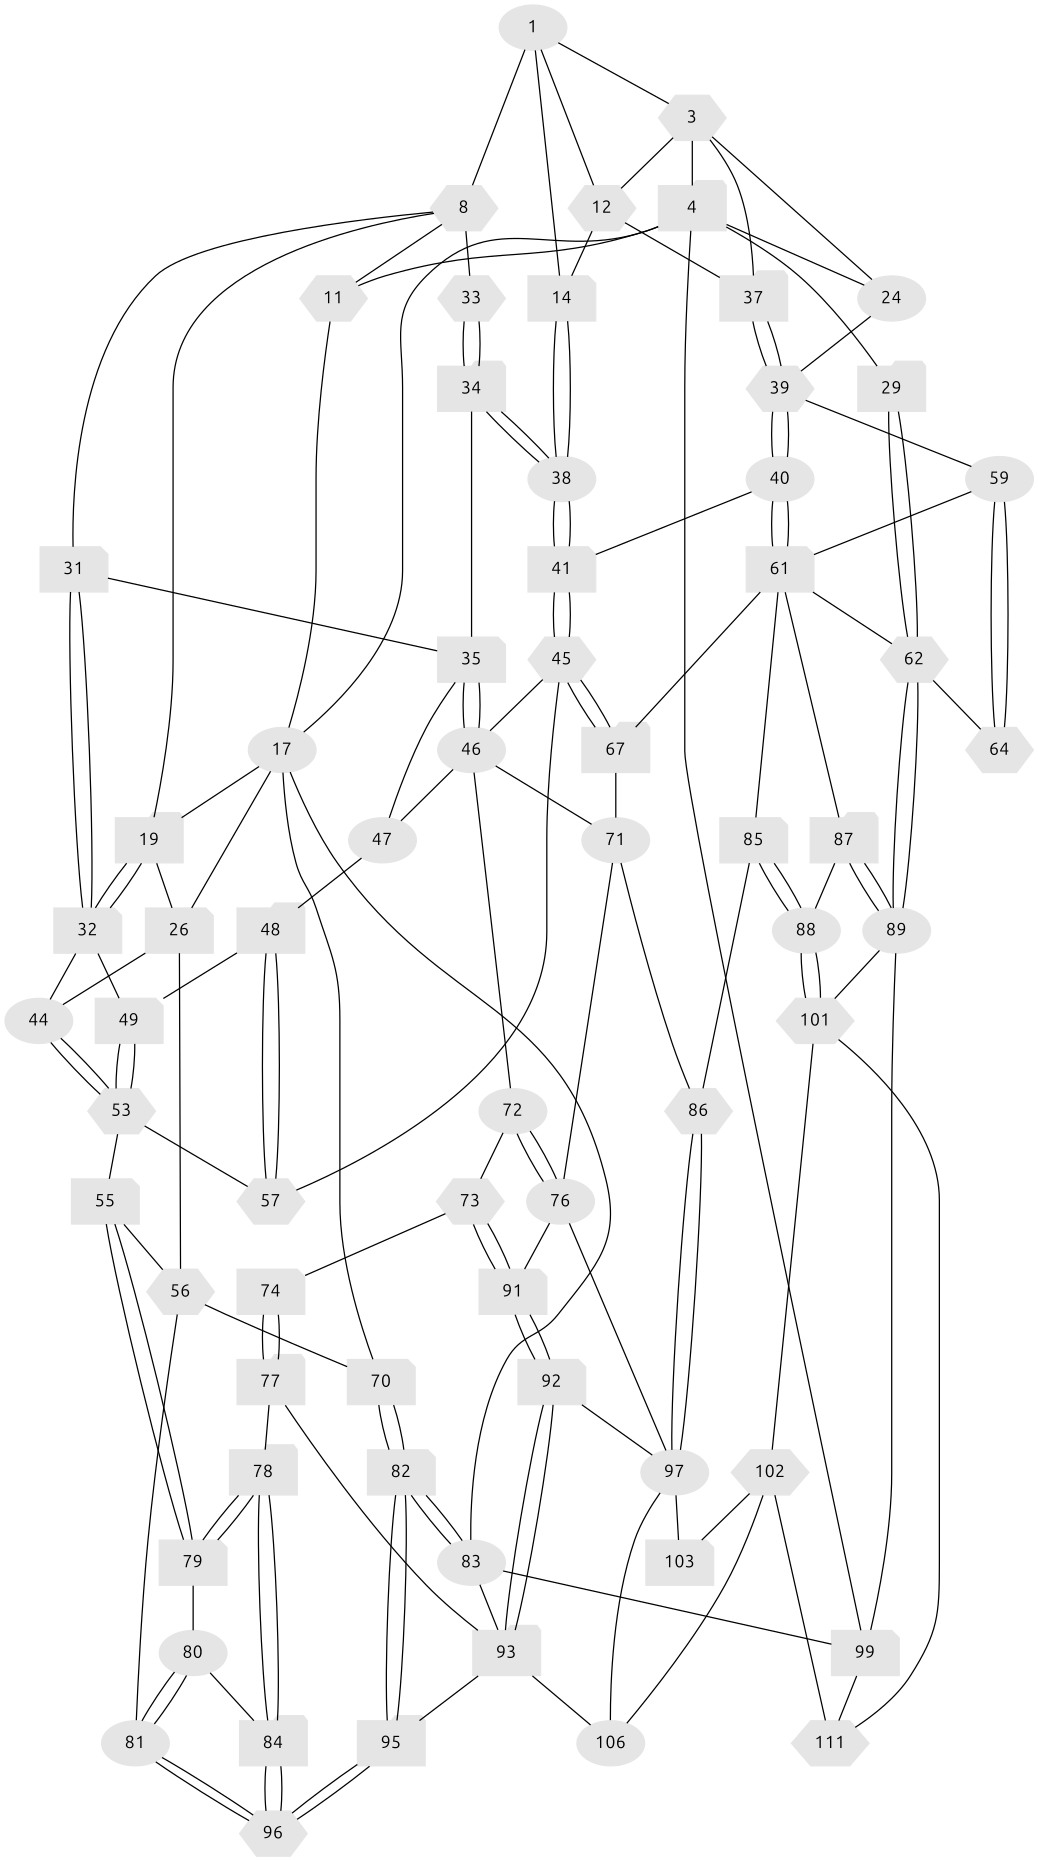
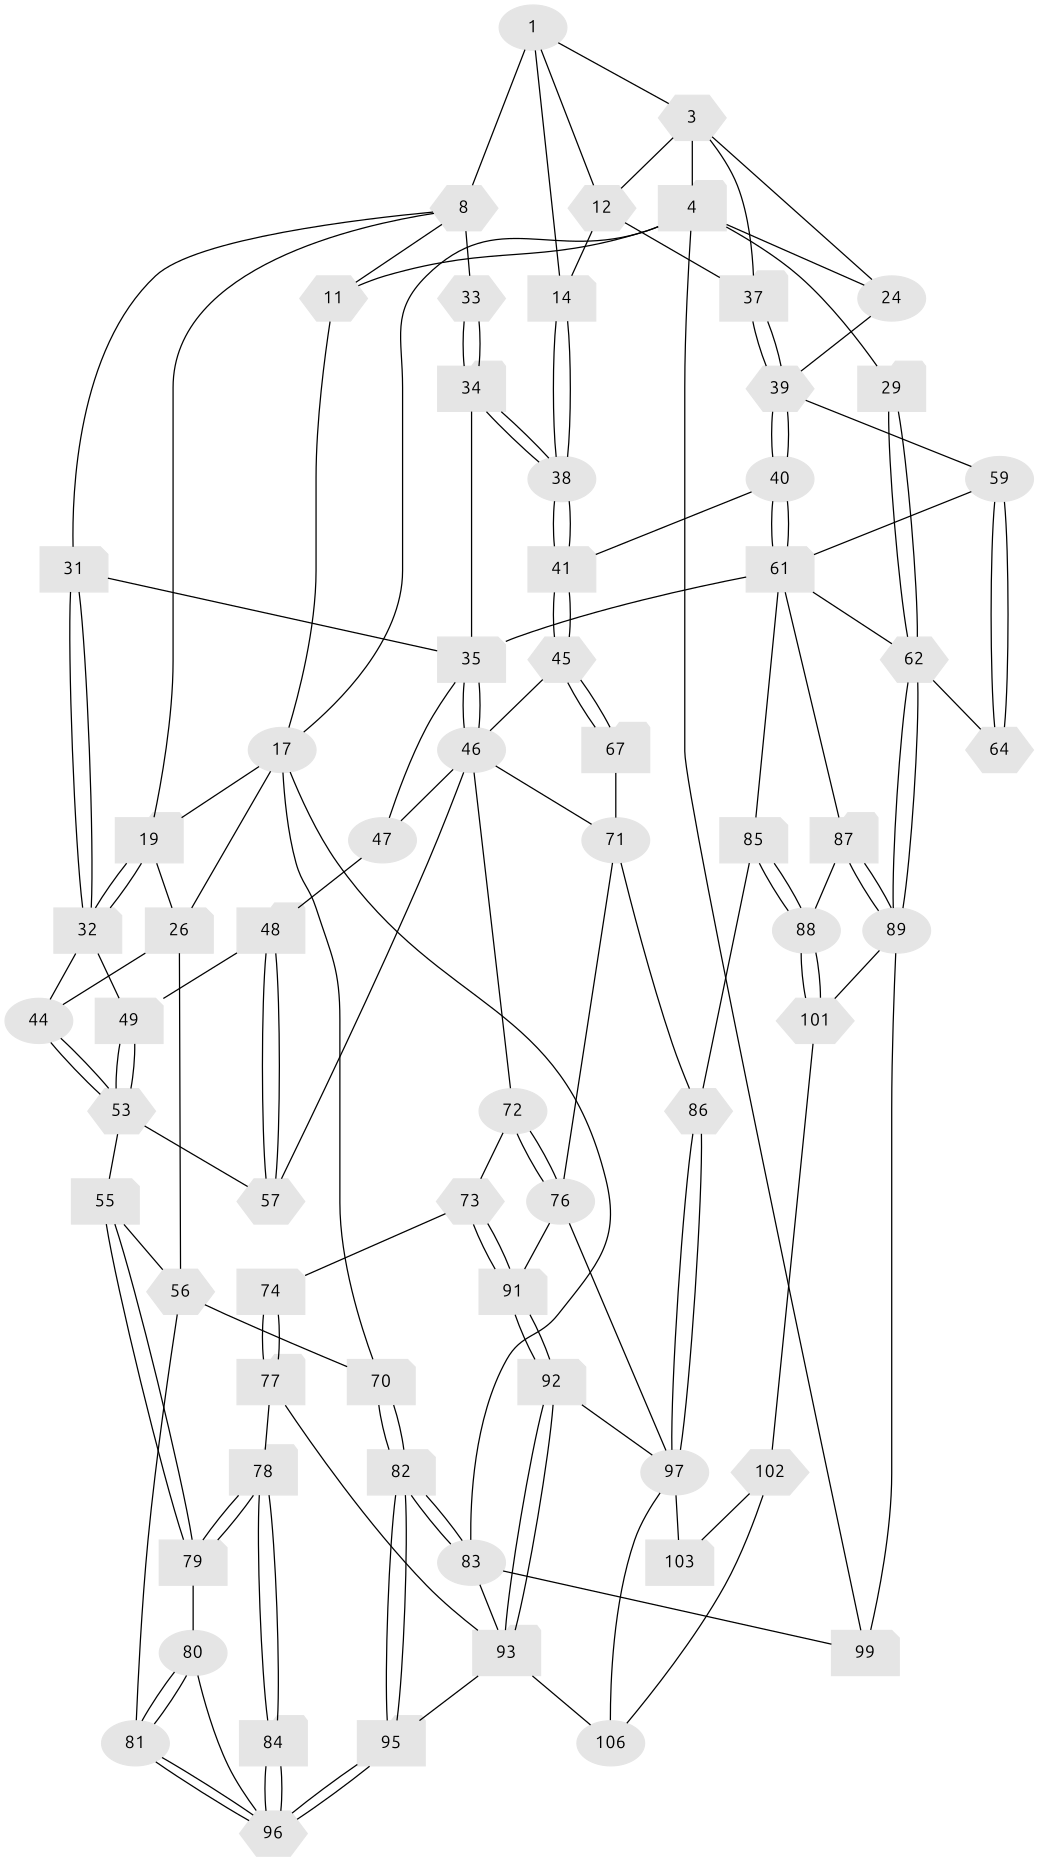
edge "61" -- "67": now "61" -- "35"
edge "45" -- "57": now "46" -- "57"
edge "80" -- "84": now "80" -- "96"
node "111": removed
